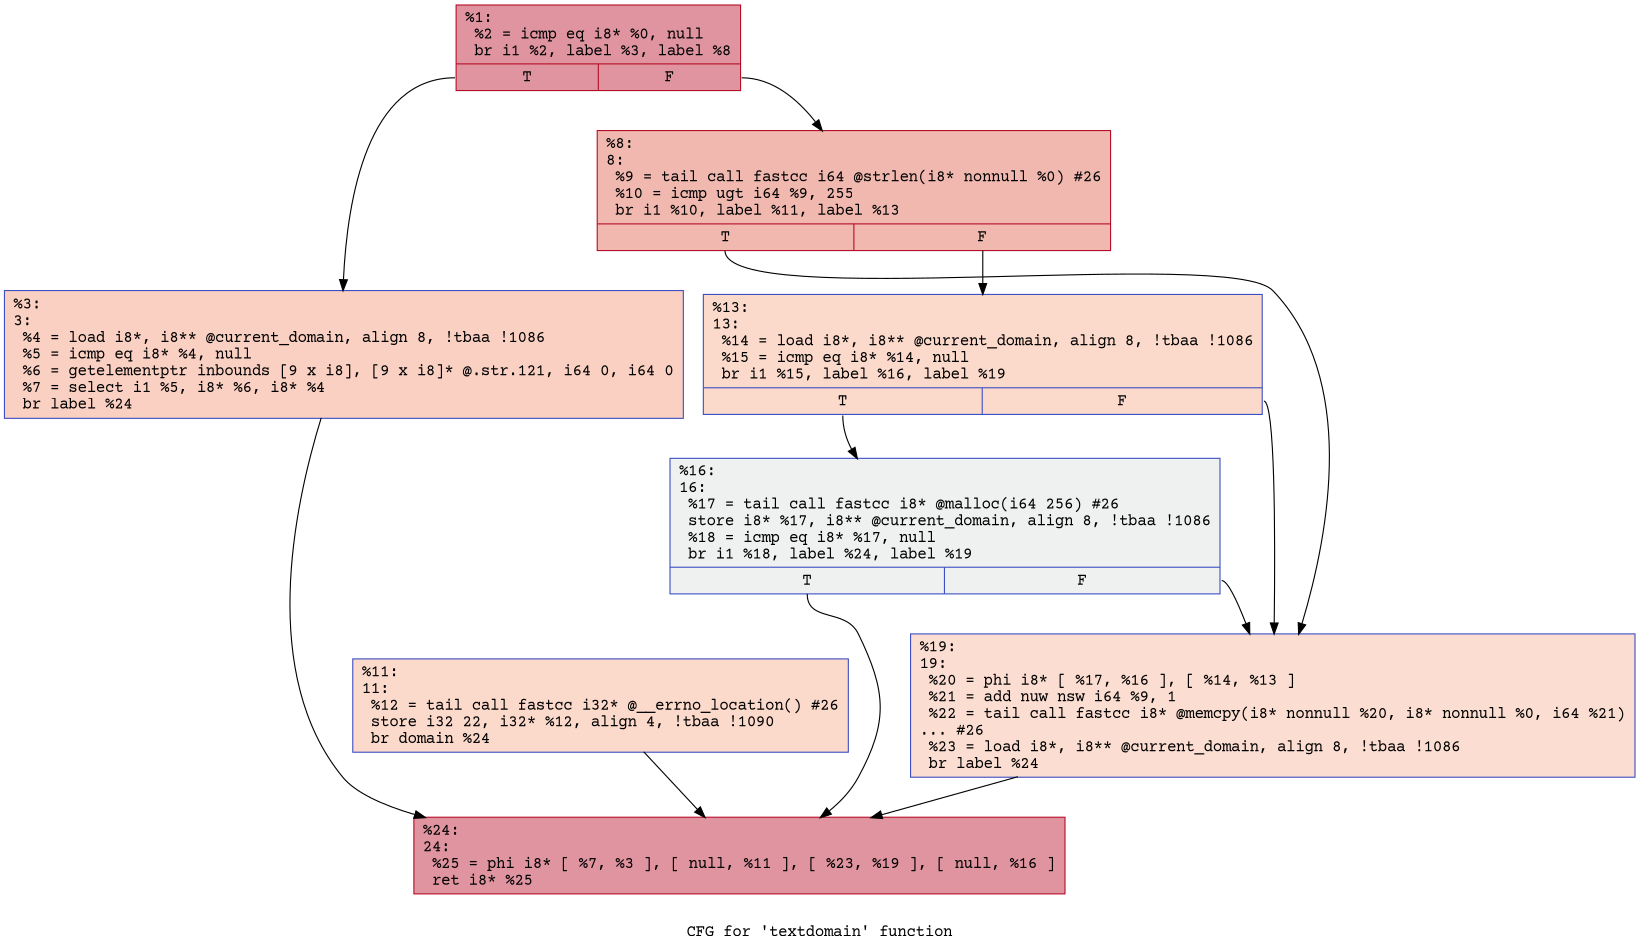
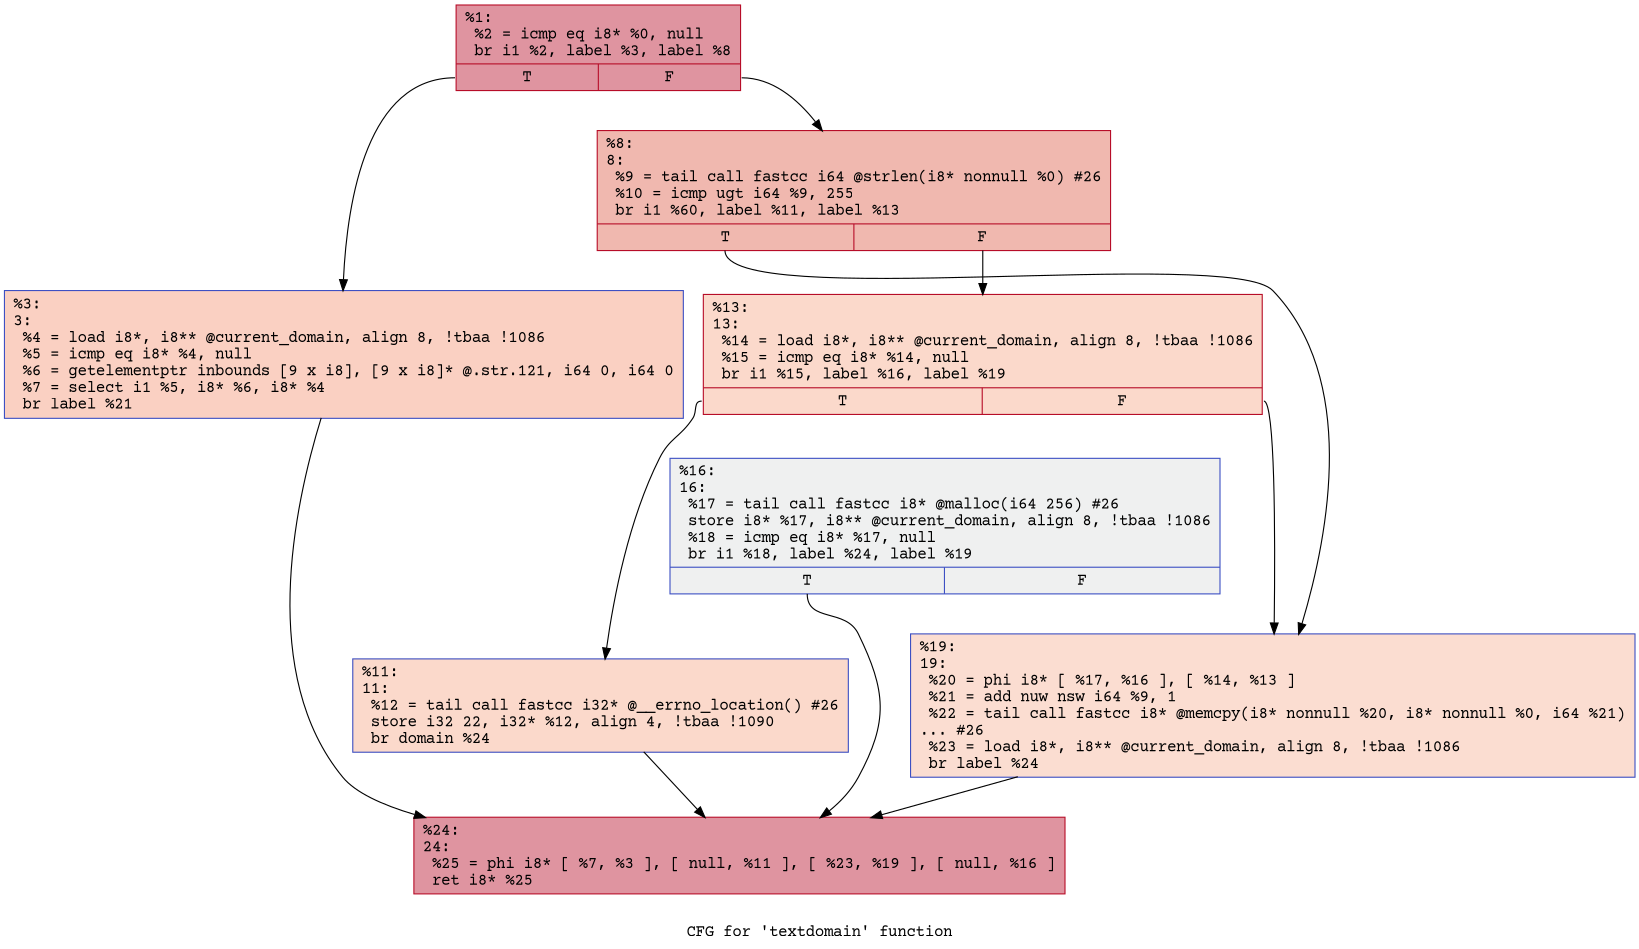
node "%8:": text "br i1 %10, label %11, label %13" -> "br i1 %60, label %11, label %13"
node "%13:": color #3d50c3ff -> #b70d28ff
node "%3:": text "br label %24" -> "br label %21"
edge "%13:" -> "%16:": now "%13:" -> "%11:"
edge "%16:" -> "%19:": removed
